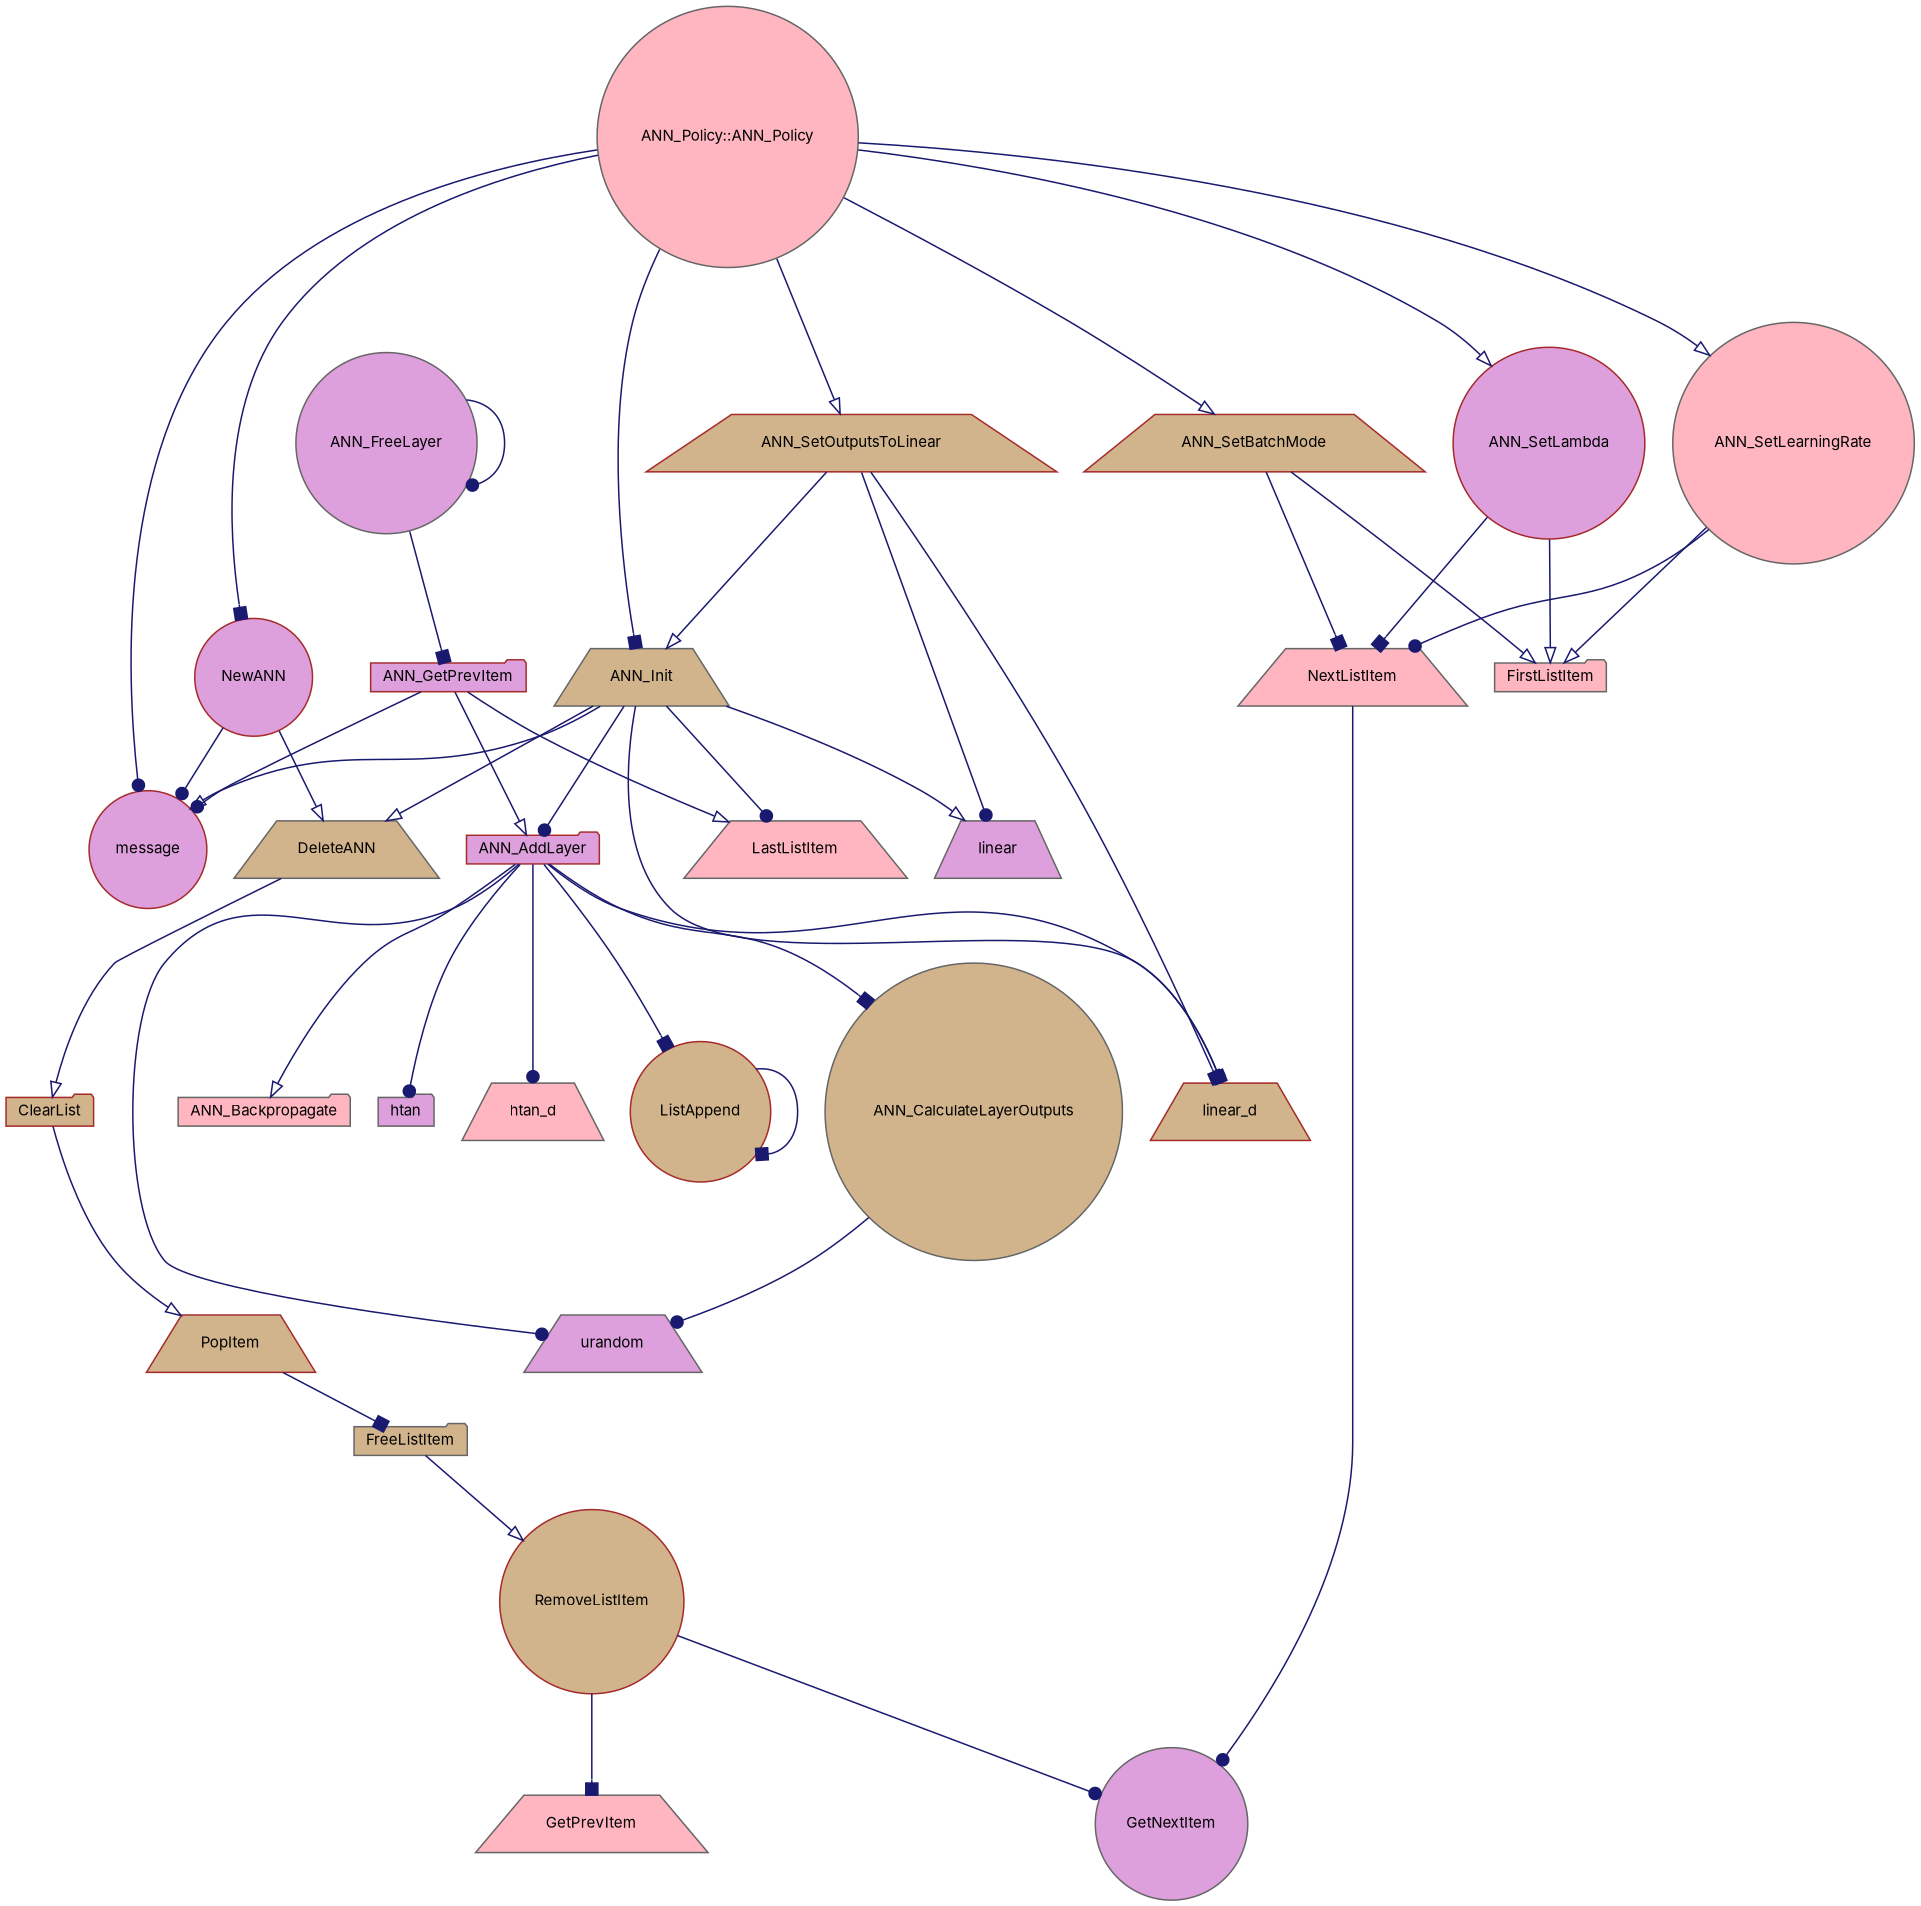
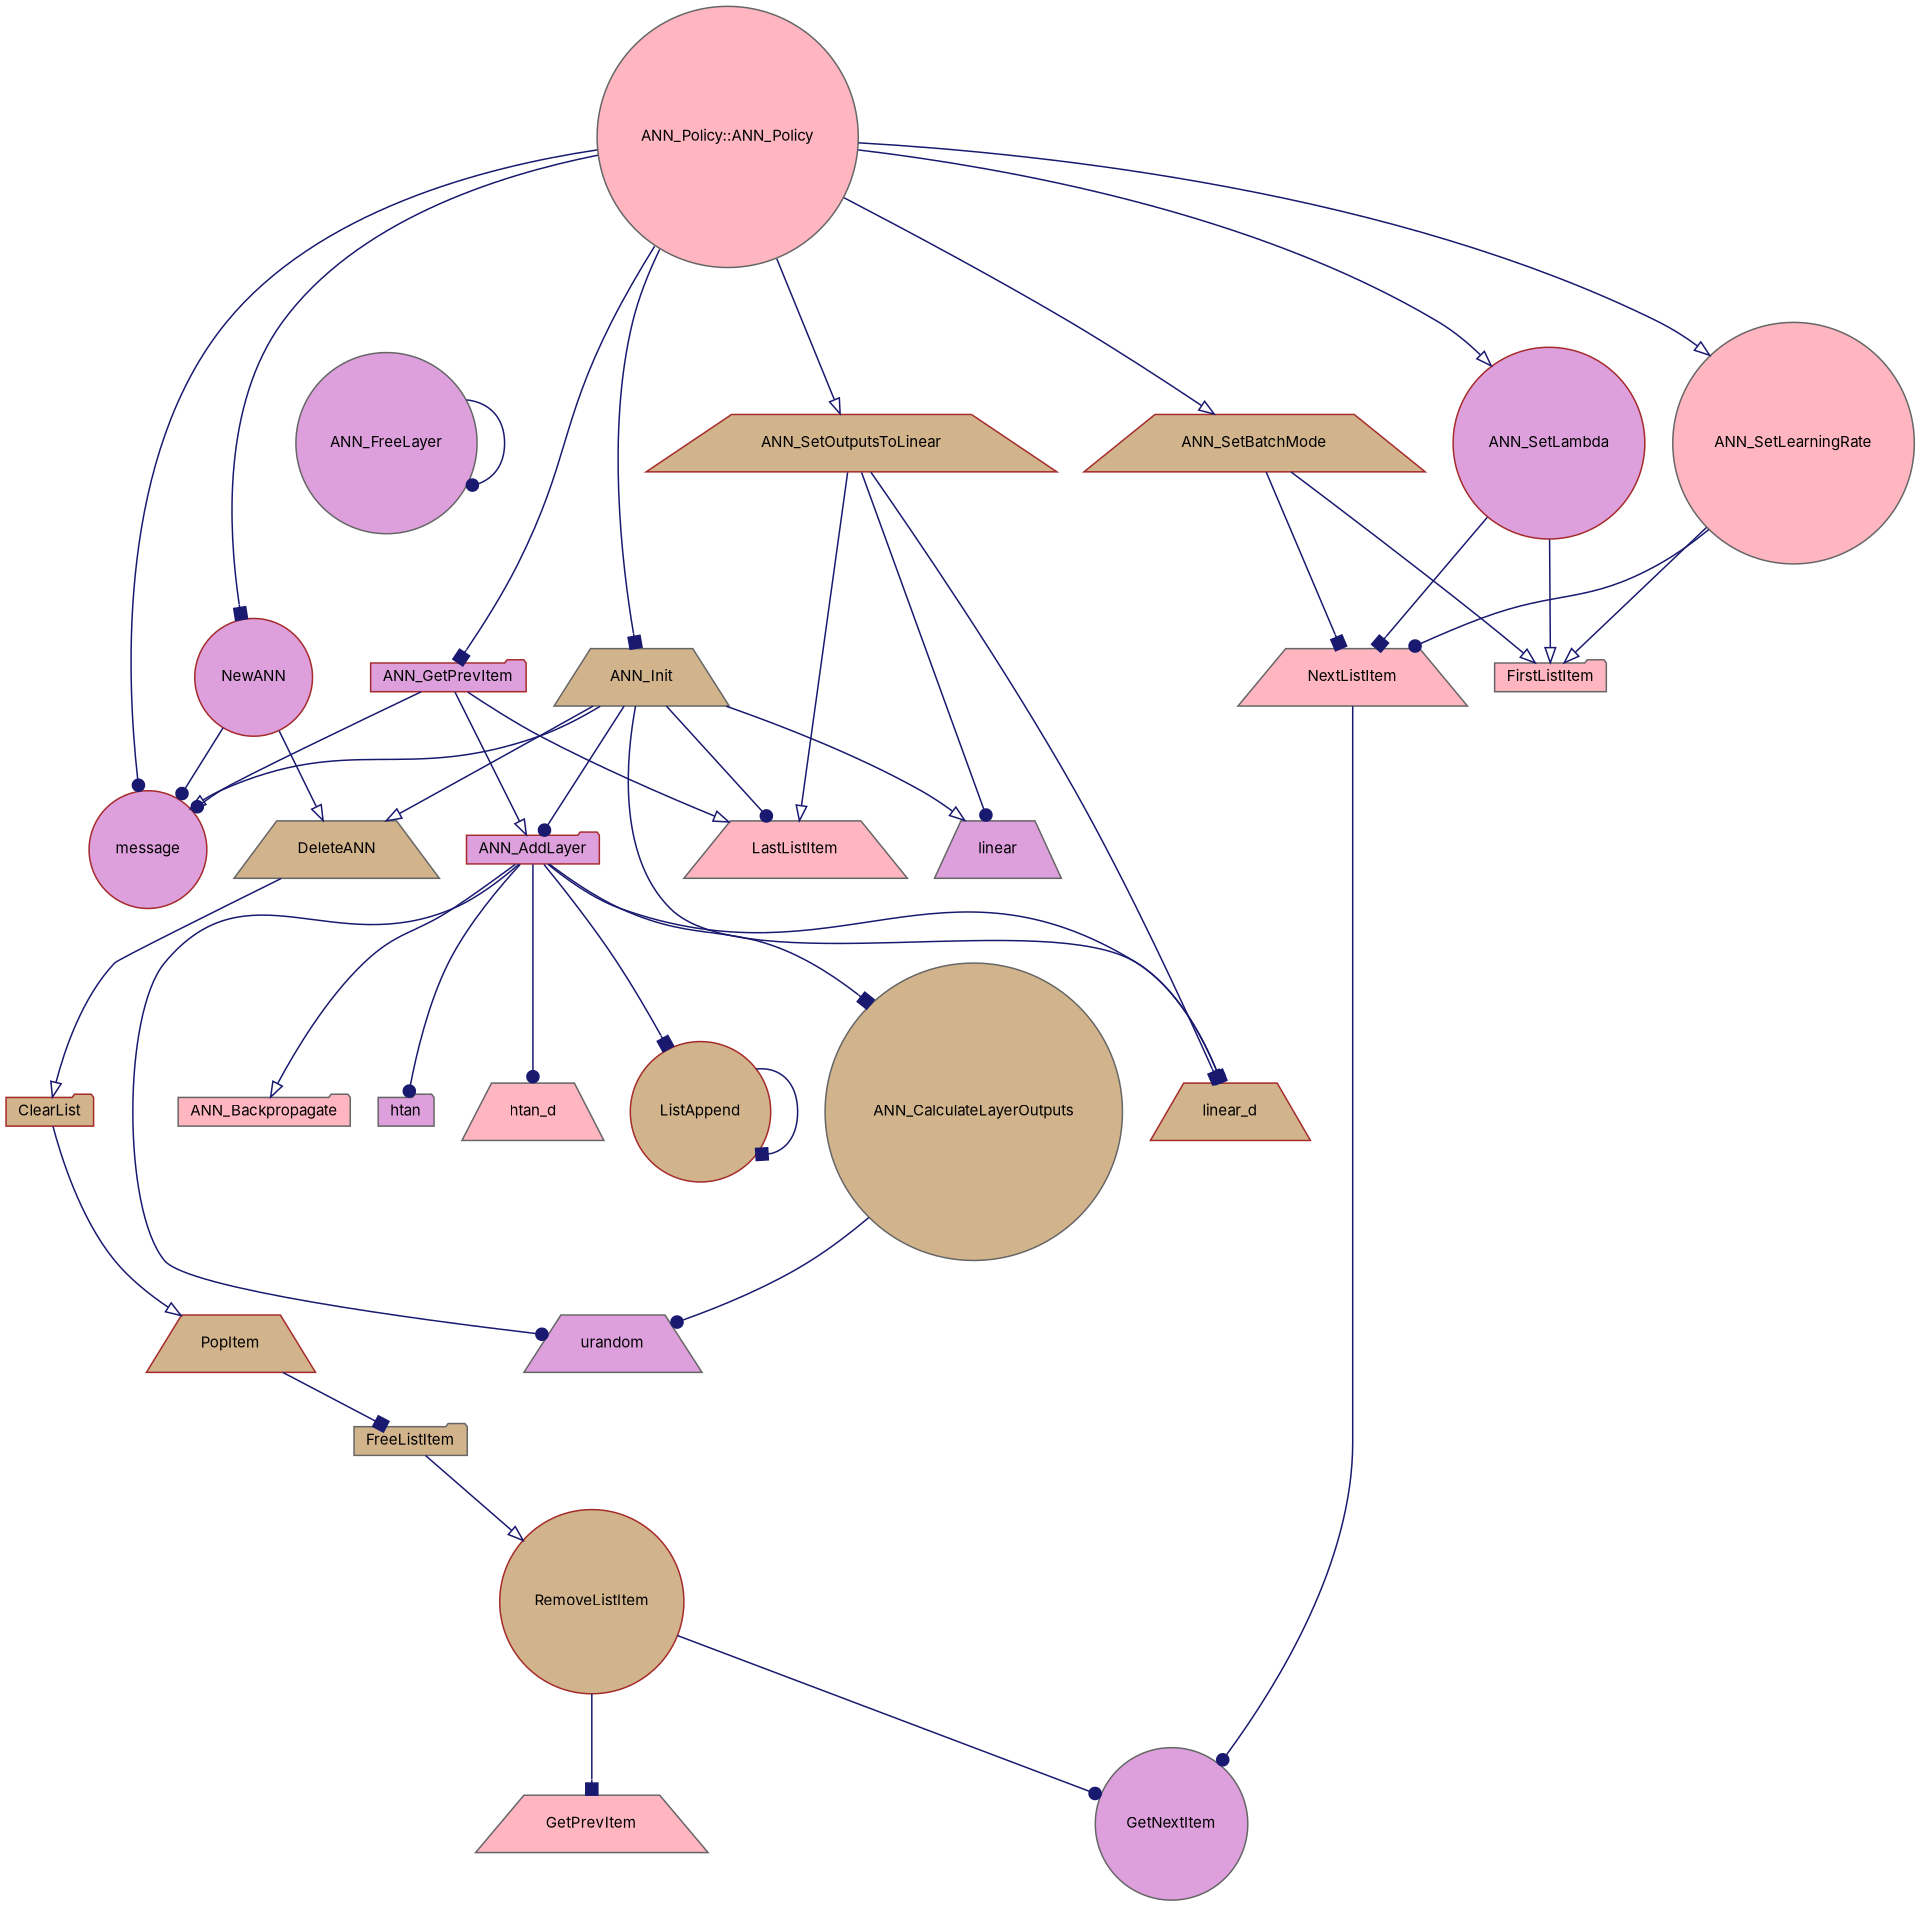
edge "ANN_SetOutputsToLinear" -> "ANN_Init": now "ANN_SetOutputsToLinear" -> "LastListItem"
edge "ANN_FreeLayer" -> "ANN_GetPrevItem": now "ANN_Policy::ANN_Policy" -> "ANN_GetPrevItem"
